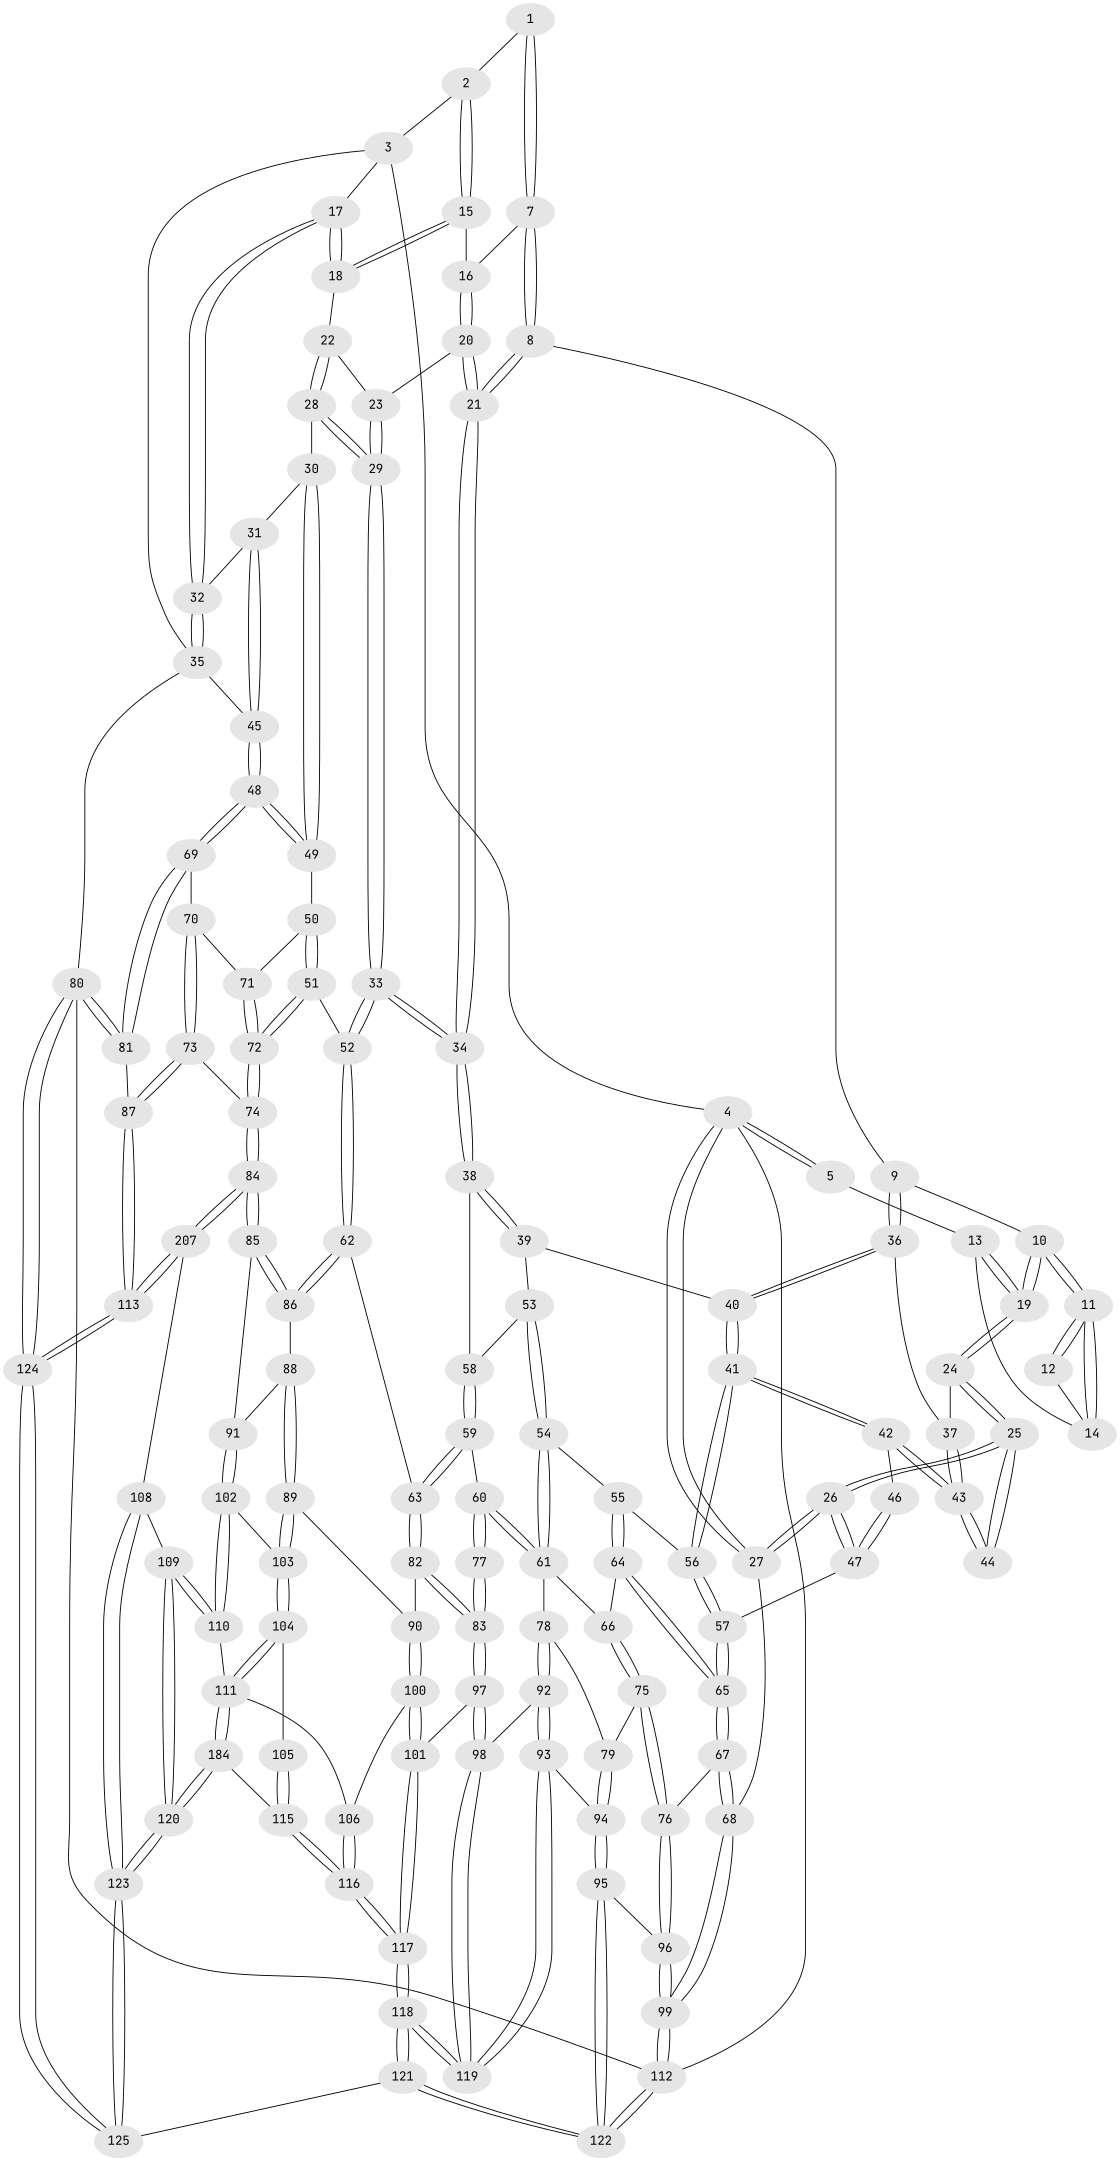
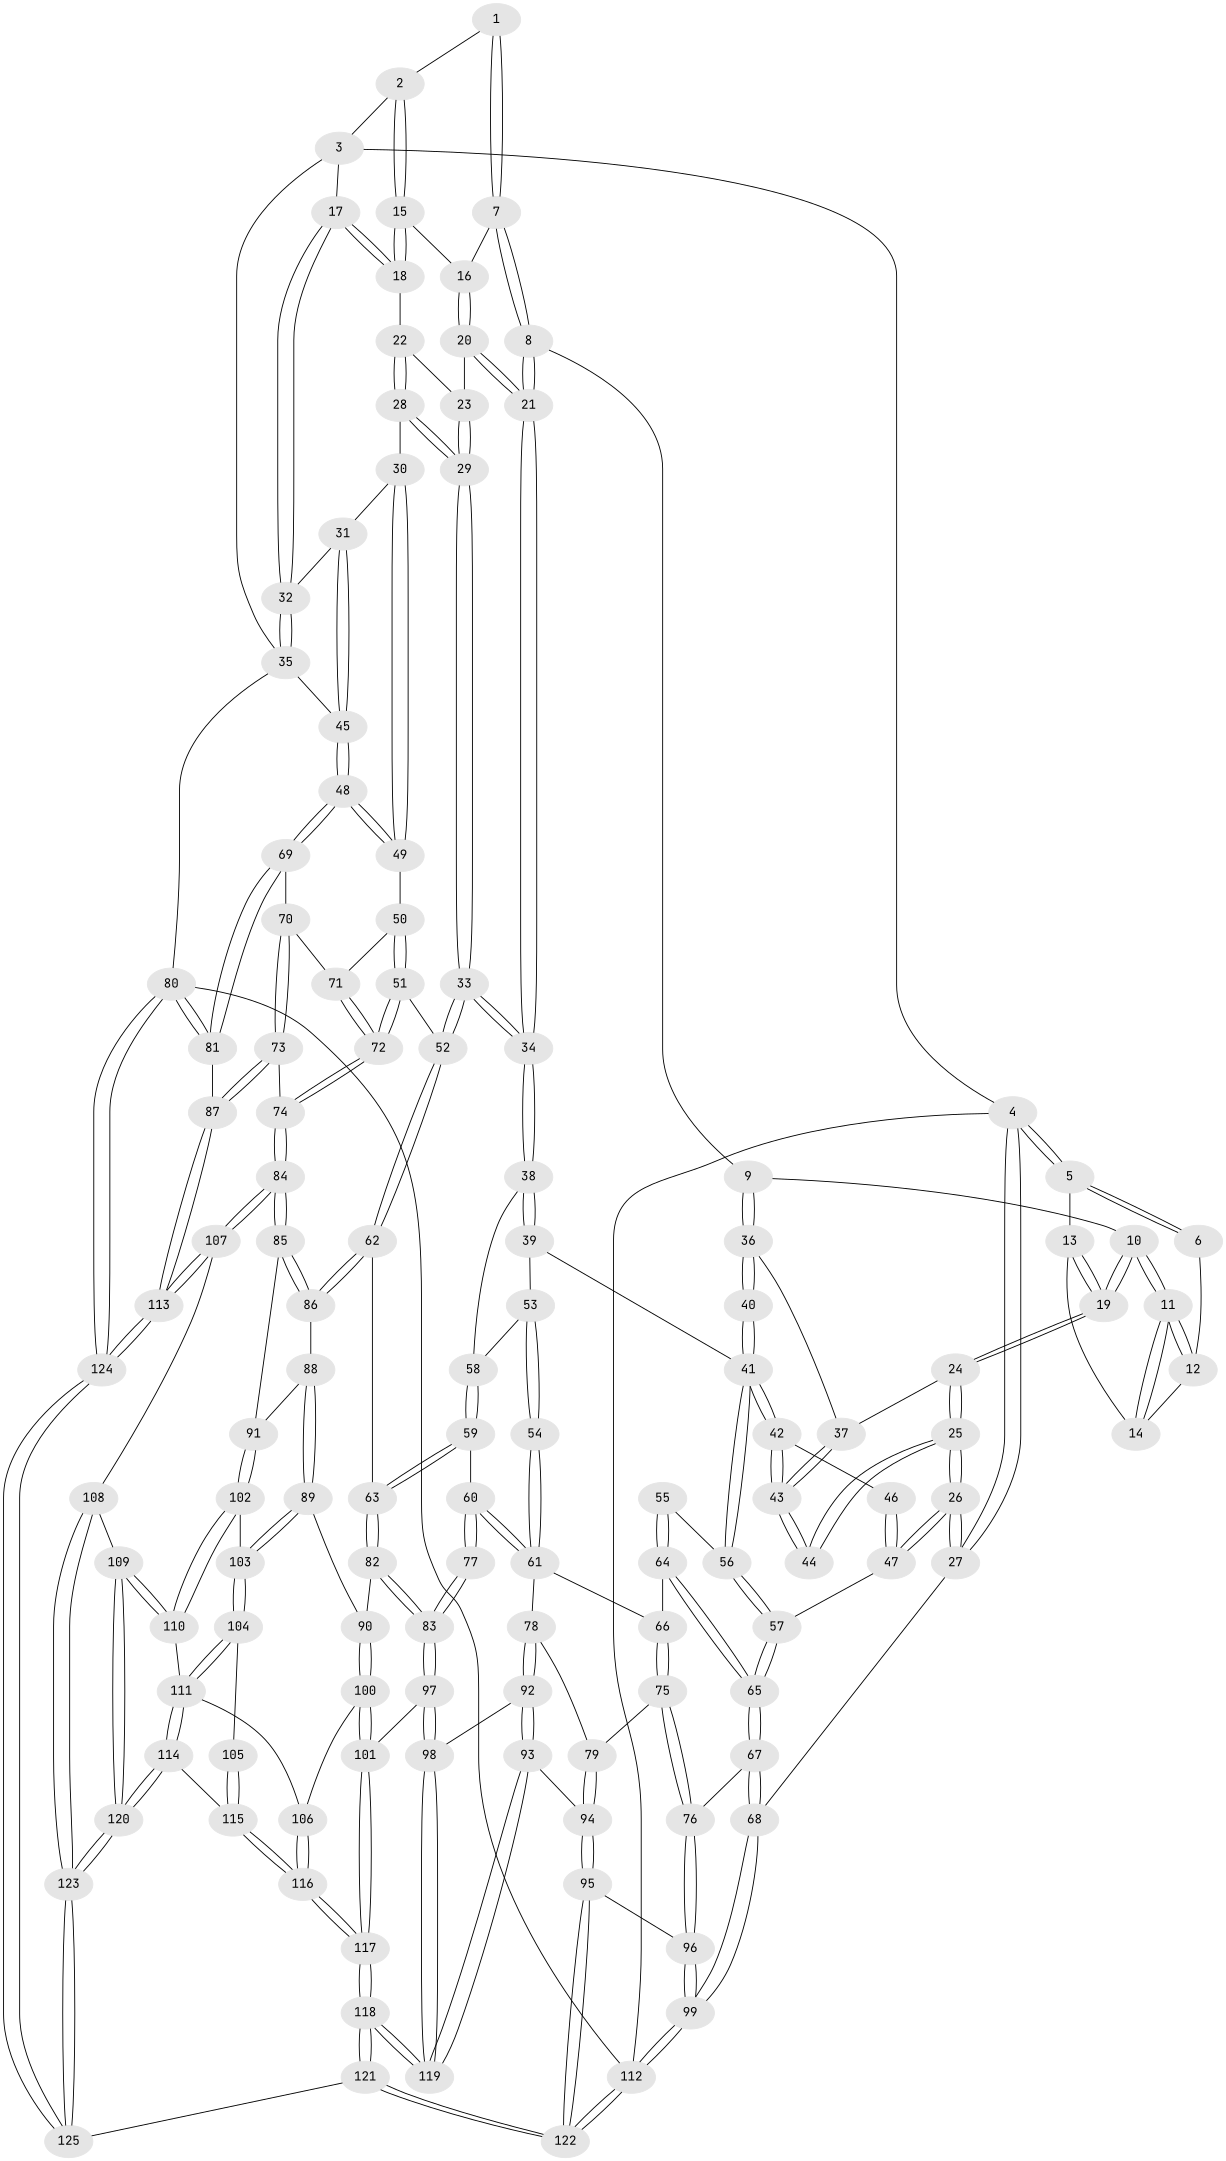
node "207": label "207" -> "107"
node "6": added
edge "39" -- "40": now "39" -- "41"
edge "54" -- "55": removed
node "184": label "184" -> "114"
